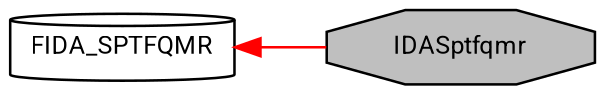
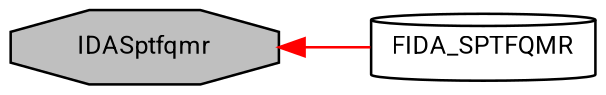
edge "IDASptfqmr" -> "FIDA_SPTFQMR": reversed
